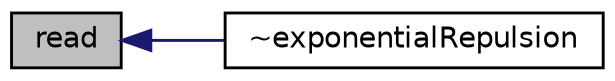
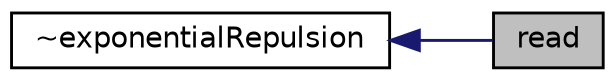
edge "~exponentialRepulsion" -> "read": reversed
